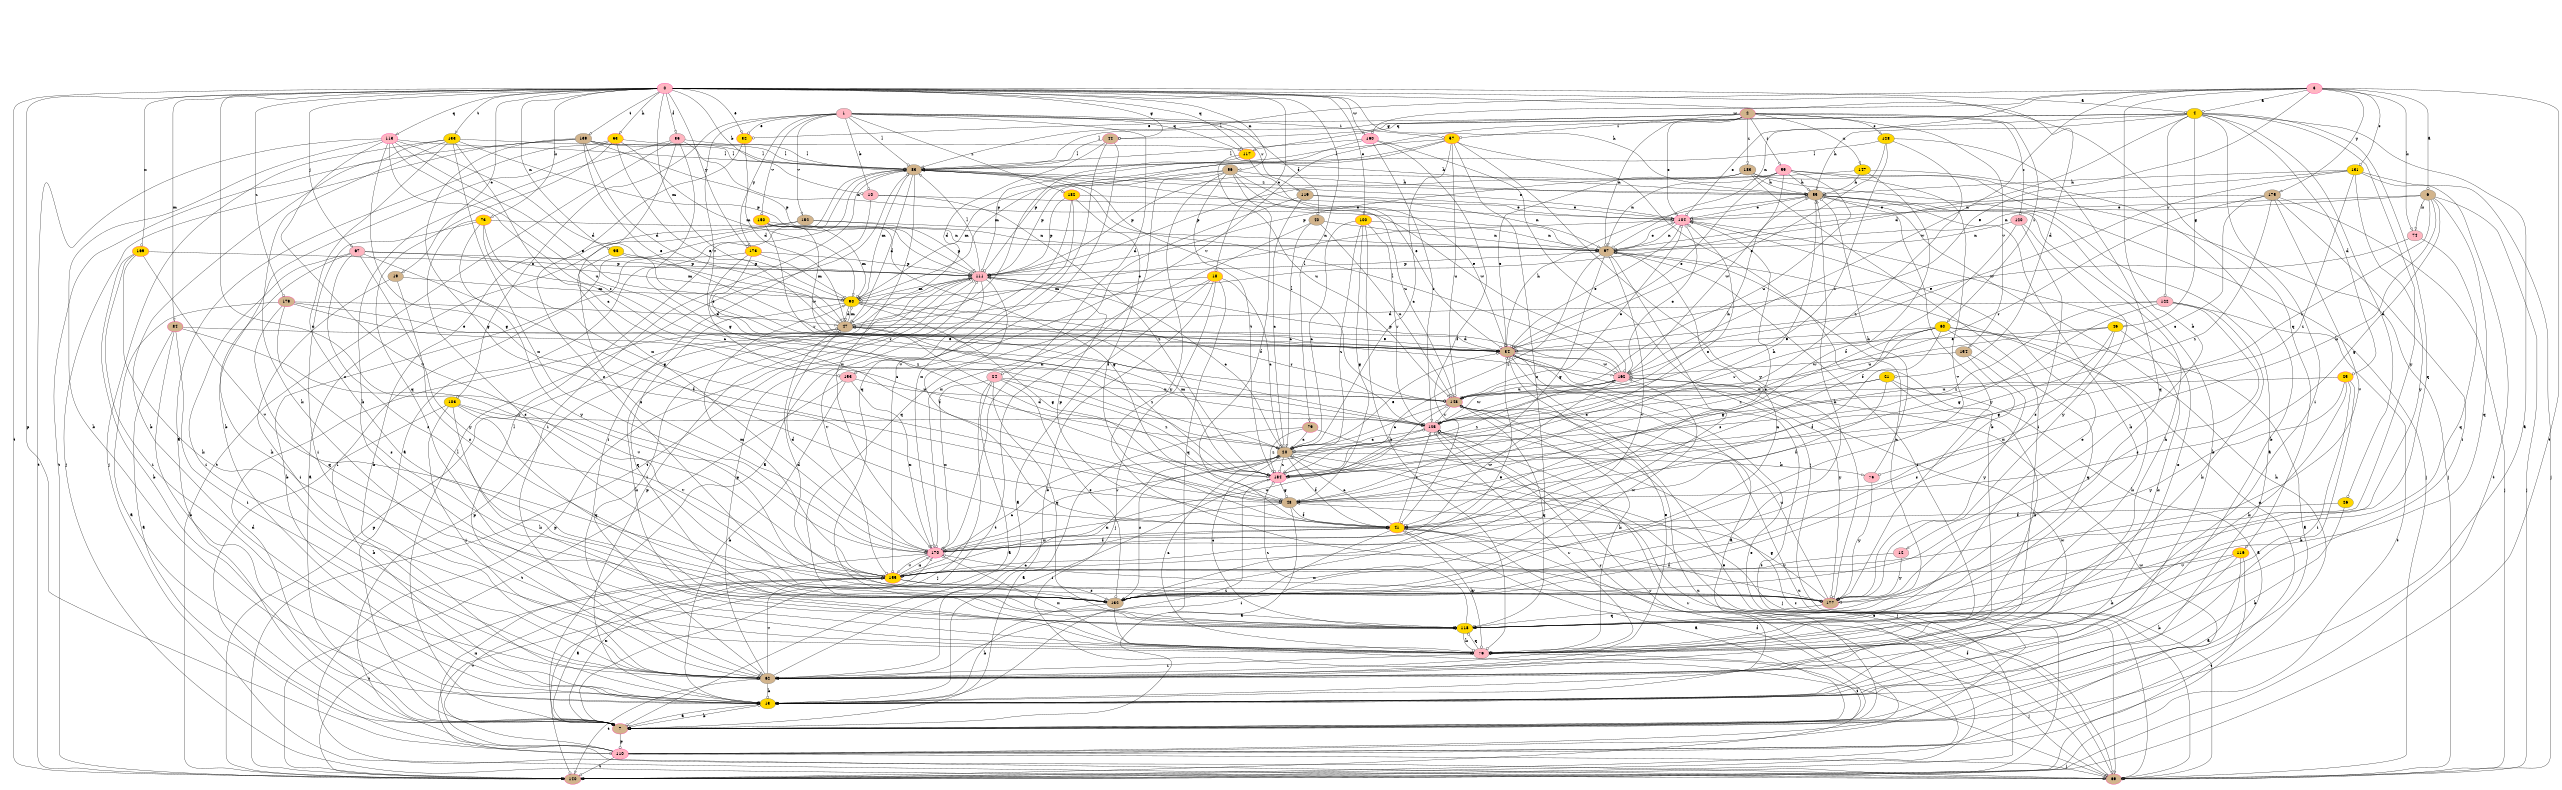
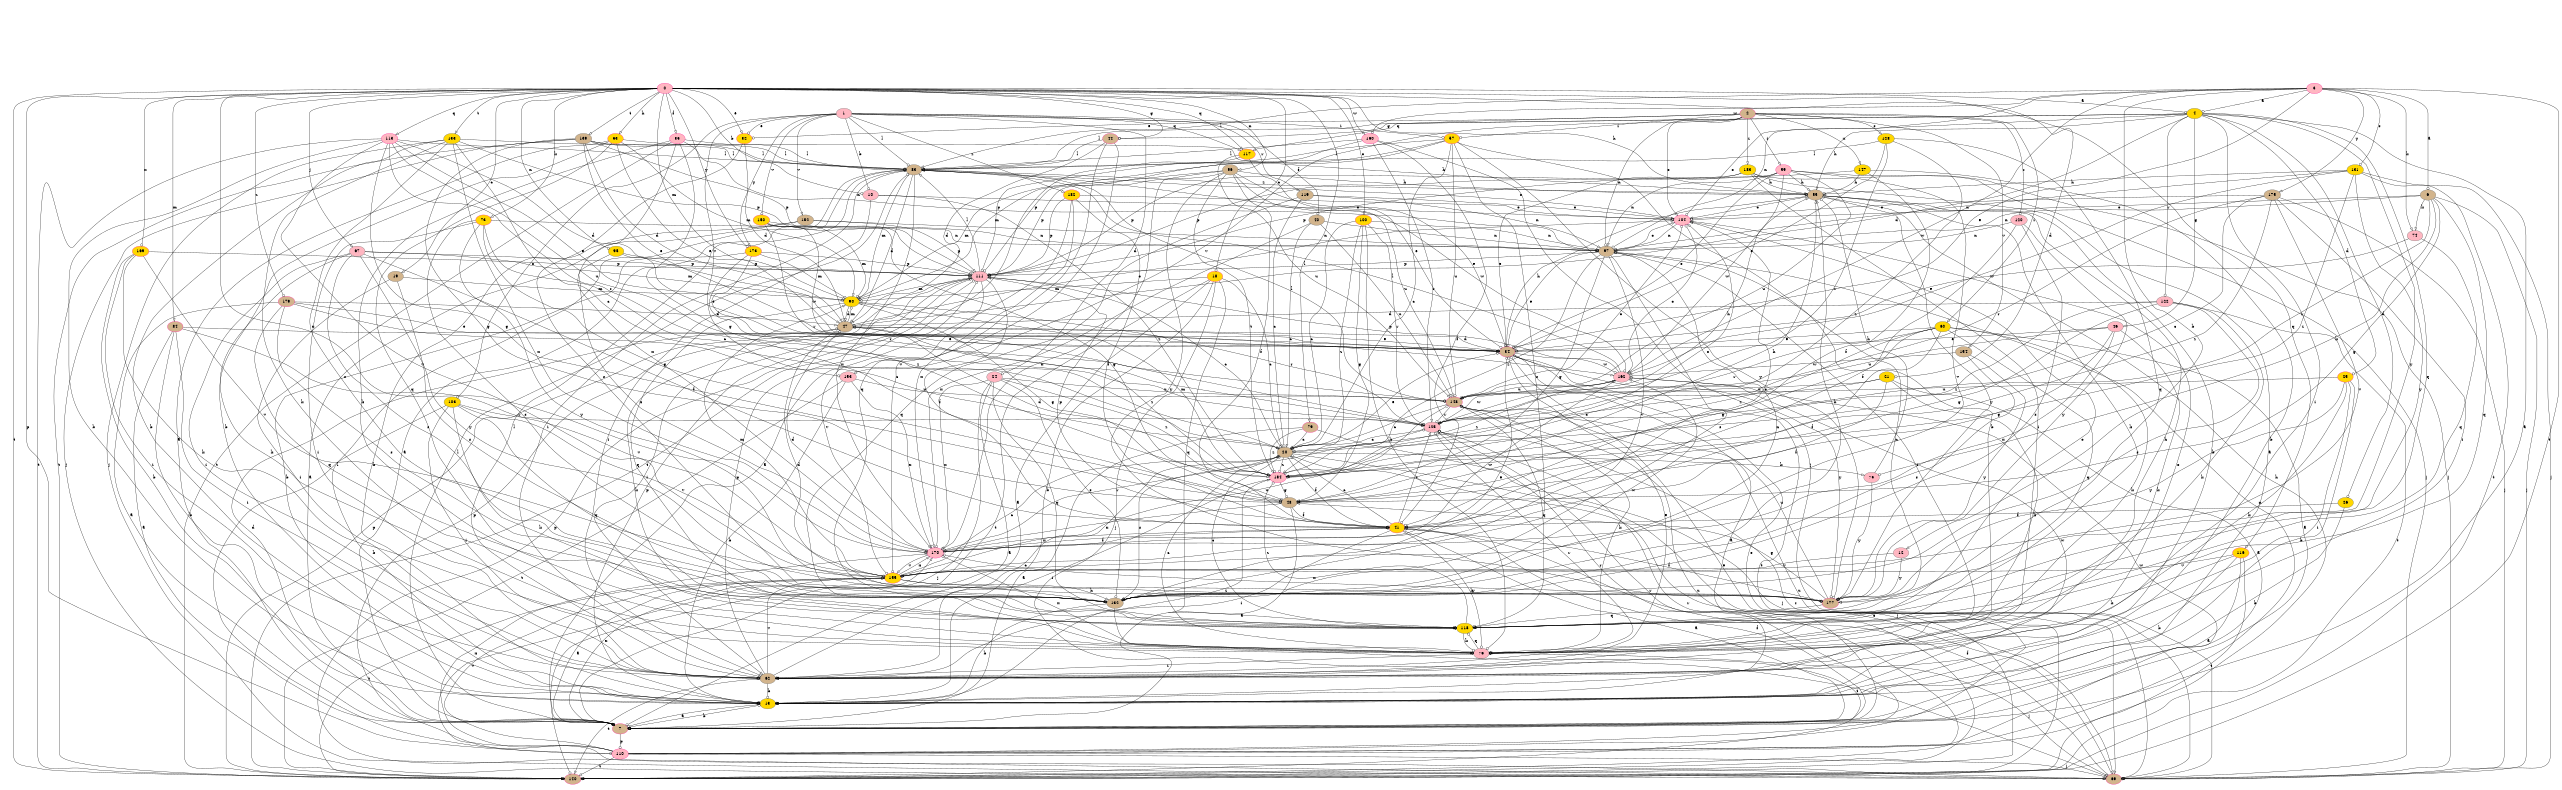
node "35": color gray40 -> deeppink
node "183": fillcolor tan -> gold
edge "104" -> "34": now "97" -> "34"
node "46": fillcolor gold -> lightpink
edge "155" -> "132": label "s" -> "h"
